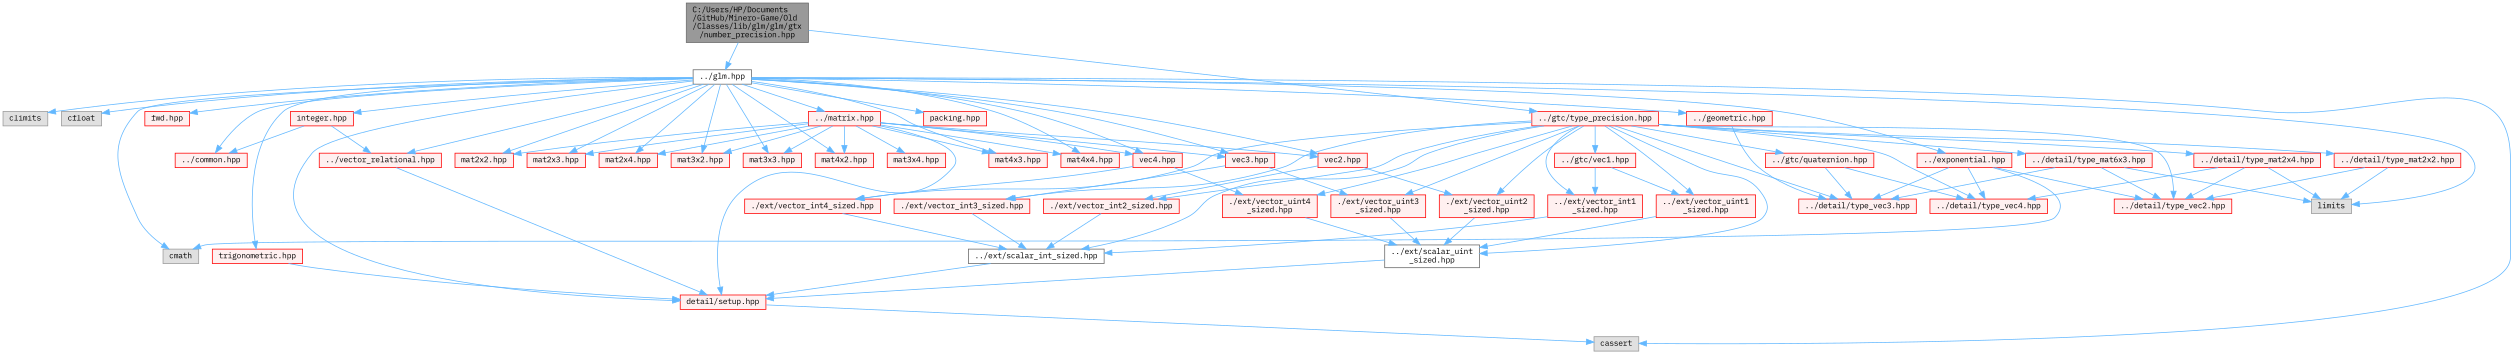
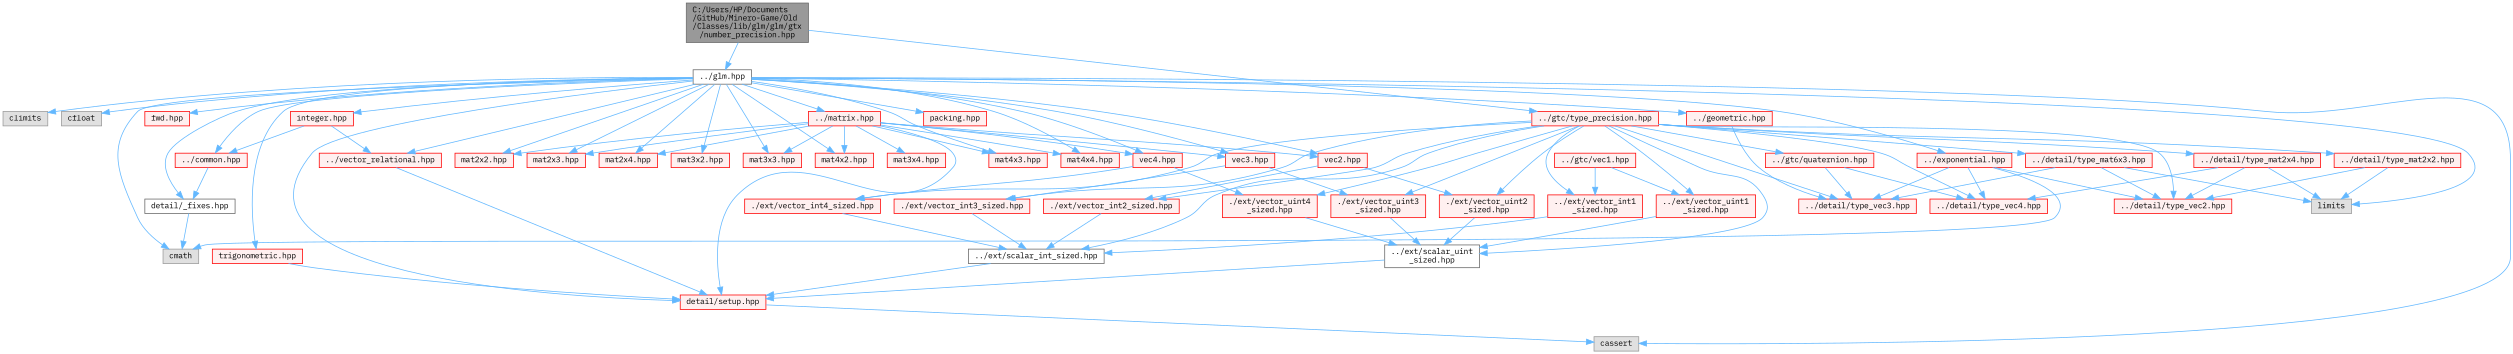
edge "../gtc/type_precision.hpp" -> "../gtc/vec1.hpp": removed
edge "../matrix.hpp" -> "mat3x2.hpp": removed
node "detail/_fixes.hpp": added
